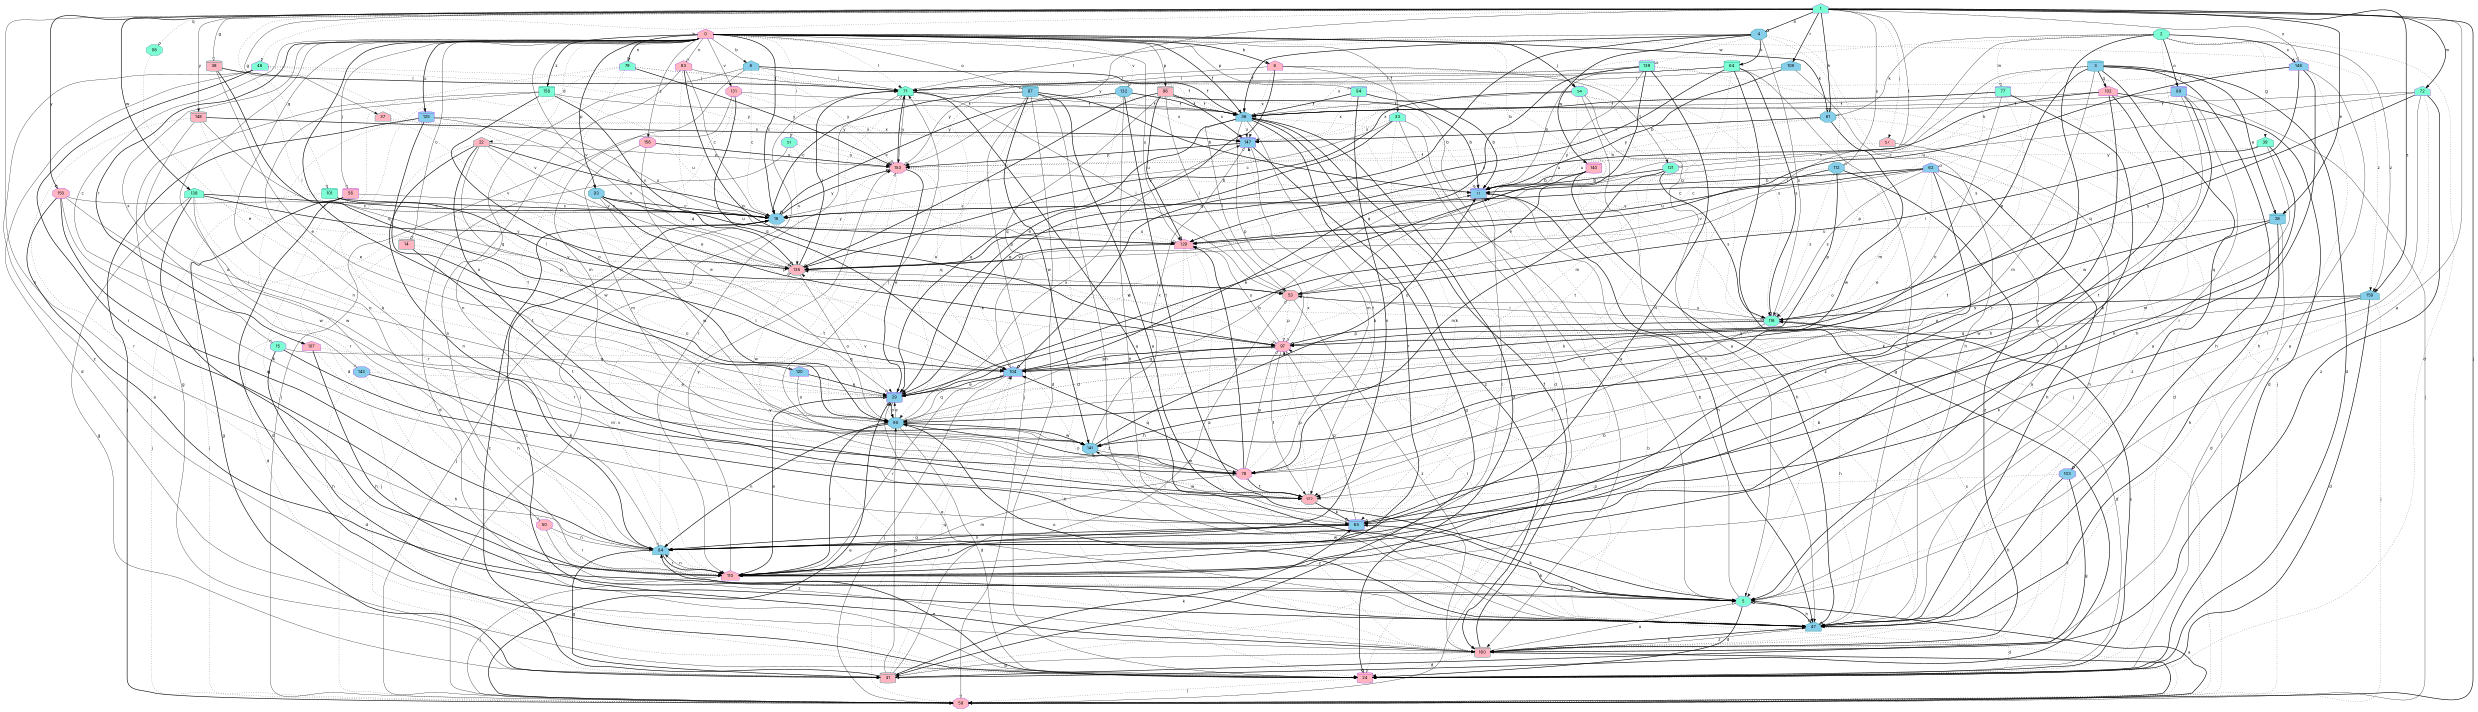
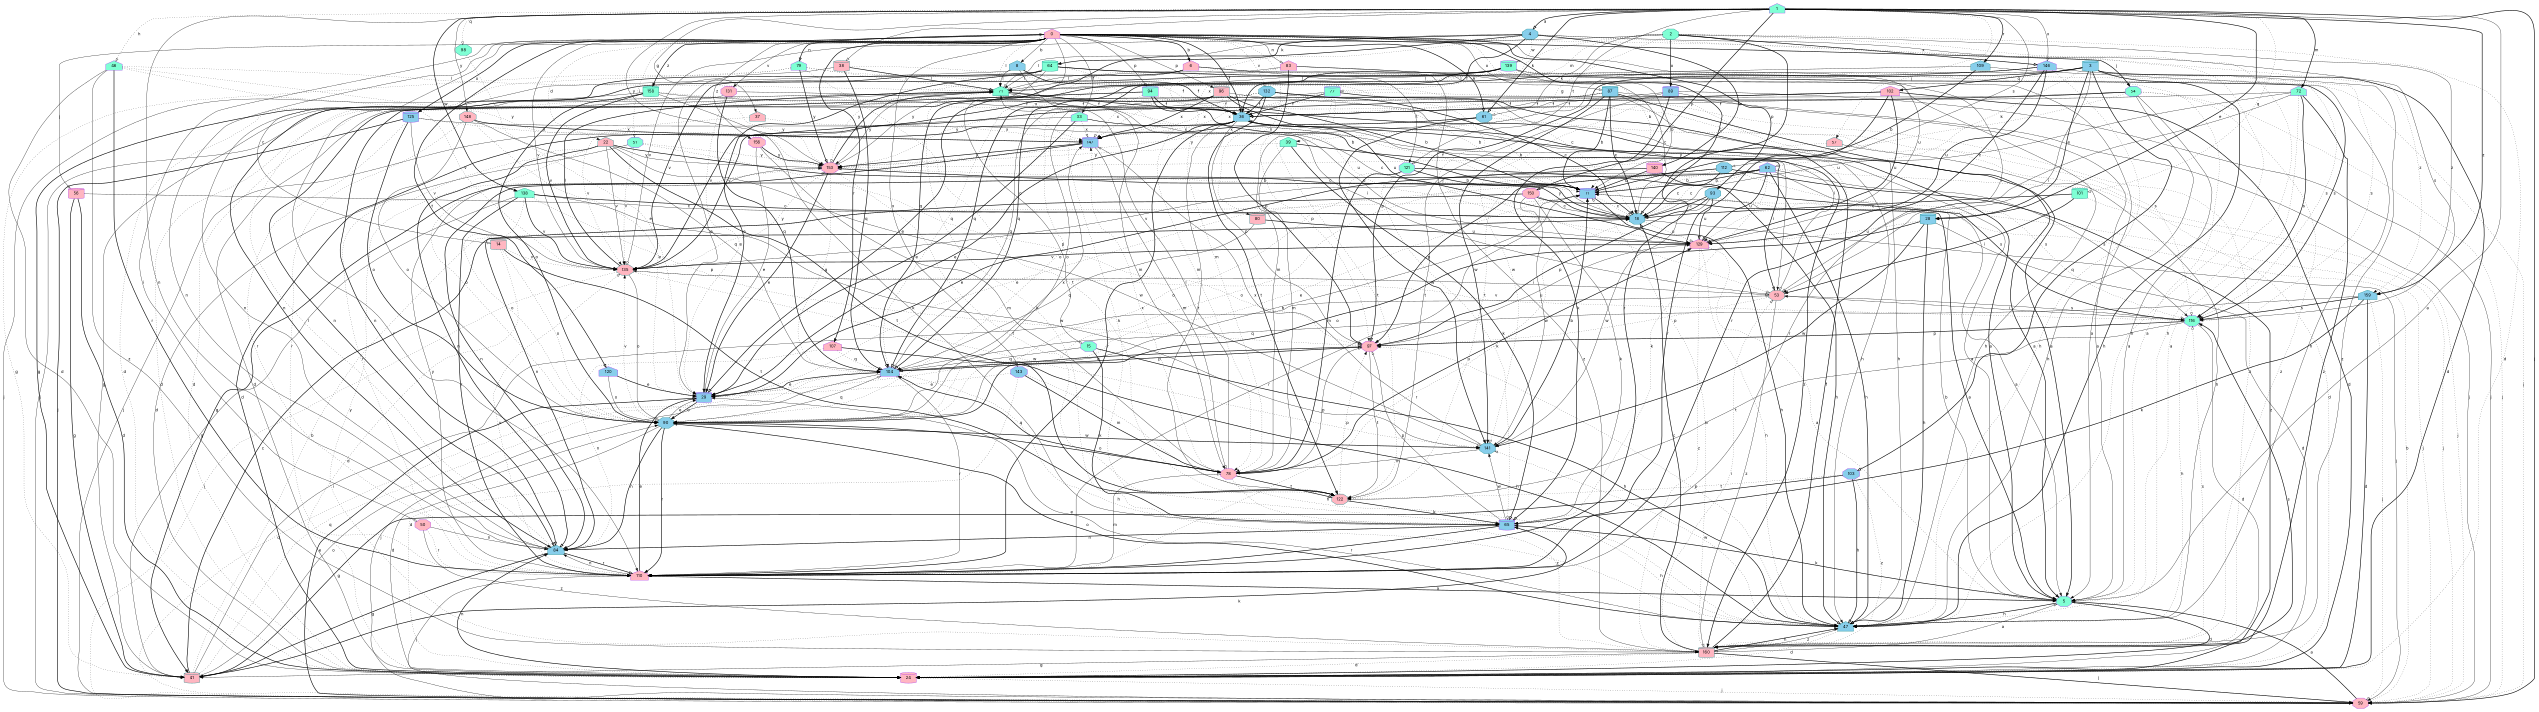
node "148": shape cylinder -> octagon
node "80": added
